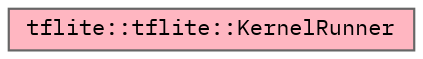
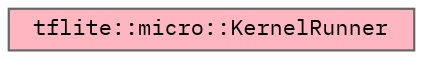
node "tflite::tflite::KernelRunner": label "tflite::tflite::KernelRunner" -> "tflite::micro::KernelRunner"
